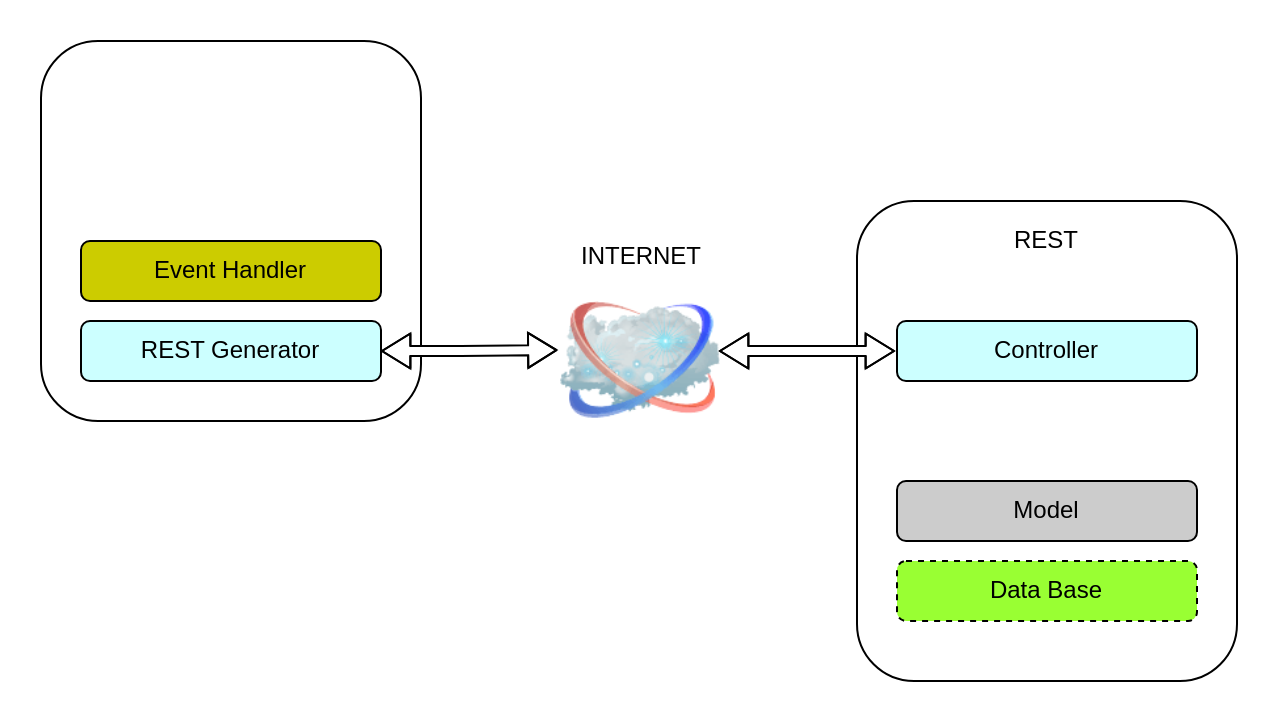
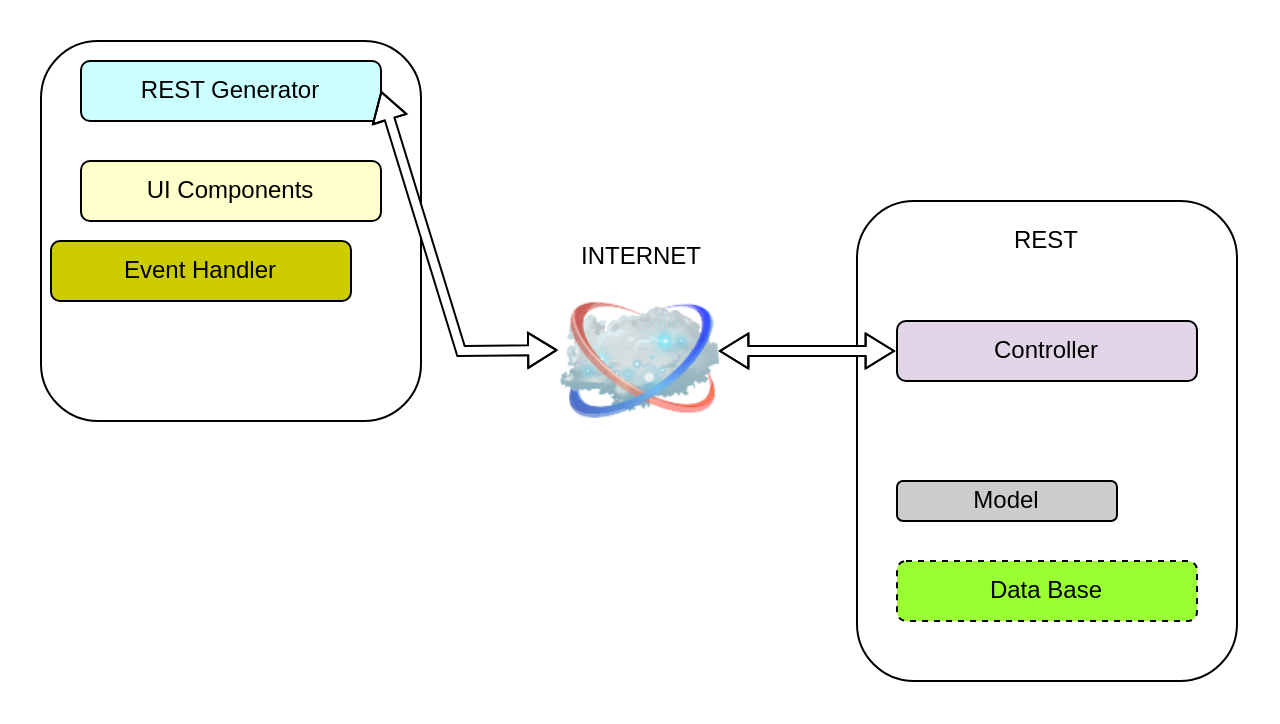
node "UI Components": added
node "Event Handler": moved (231, 271) -> (201, 271)
node "REST Generator": moved (231, 351) -> (231, 91)
node "Controller": fillcolor #ccffff -> #e1d5e7
node "Model": size 300x60 -> 220x40
